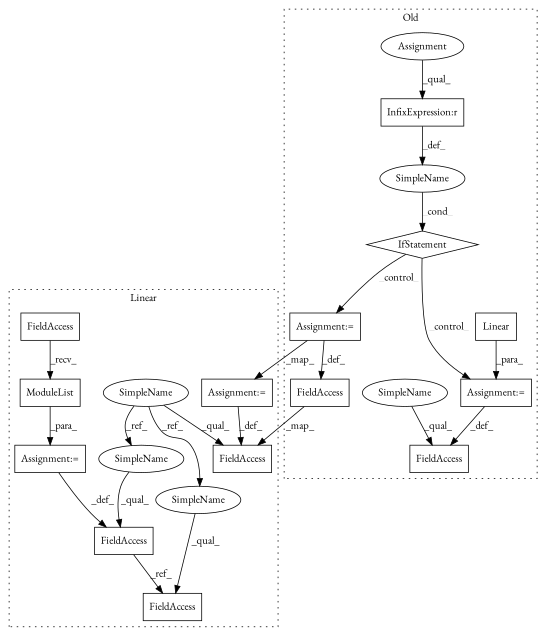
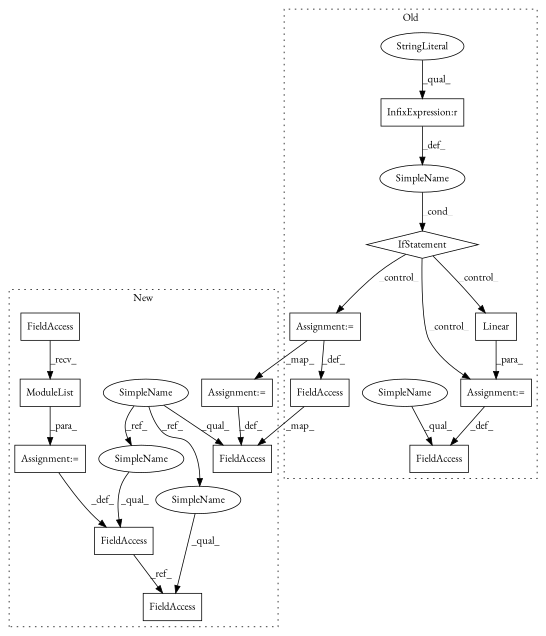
node "Assignment": label "Assignment" -> "StringLiteral"
edge "IfStatement" -> "Linear": added, label "_control_"
cluster "Linear": label "Linear" -> "New"
